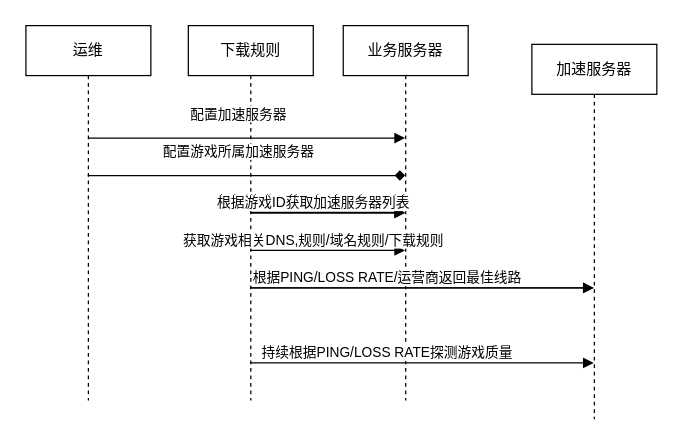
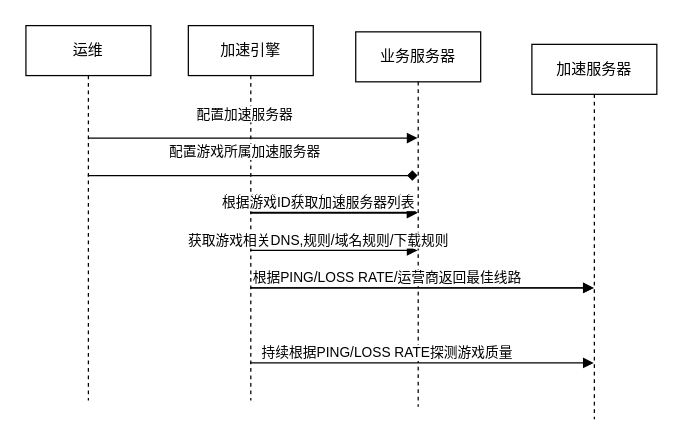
node "下载规则": label "下载规则" -> "加速引擎"
node "业务服务器": moved (406, 213) -> (418, 219)
